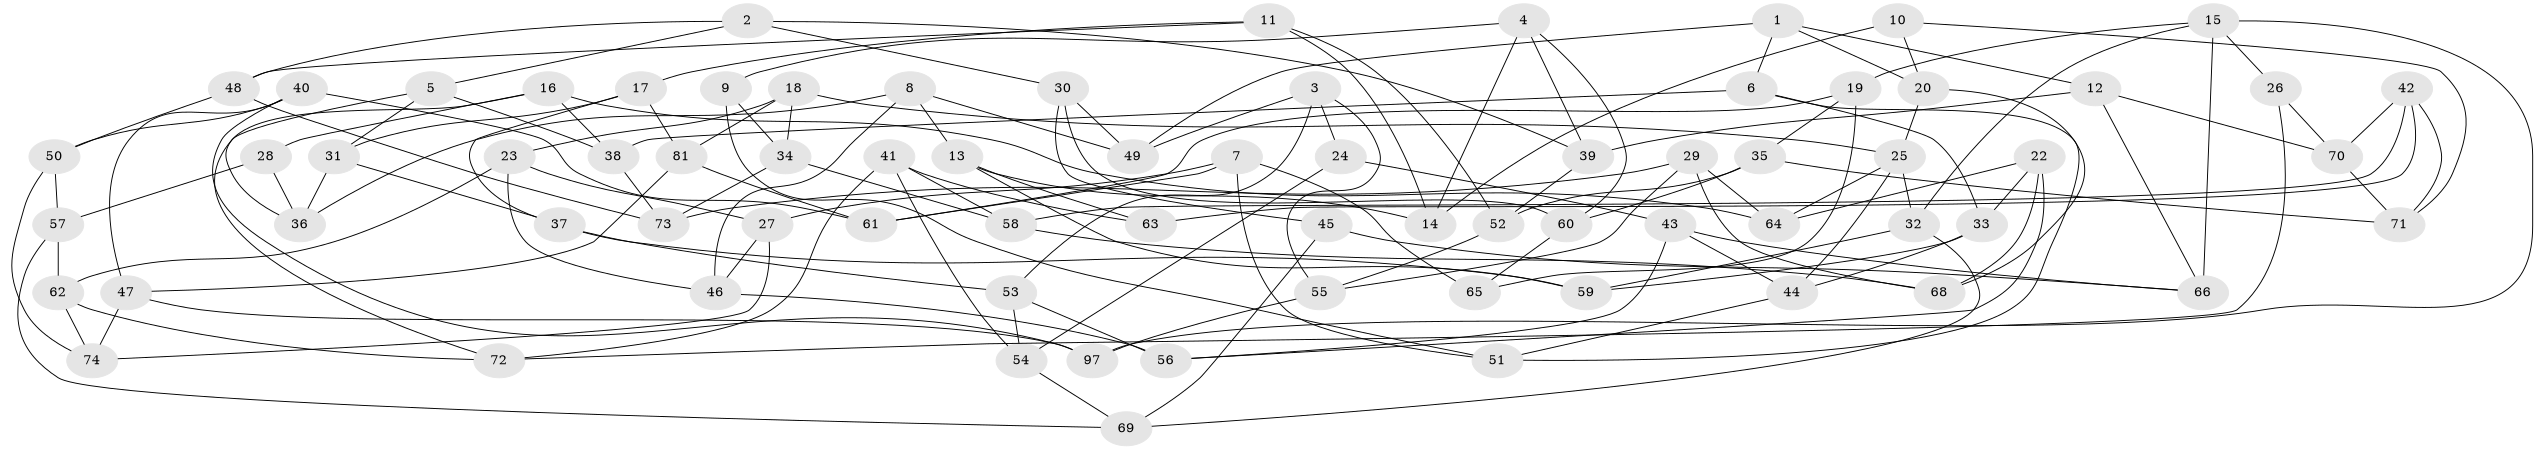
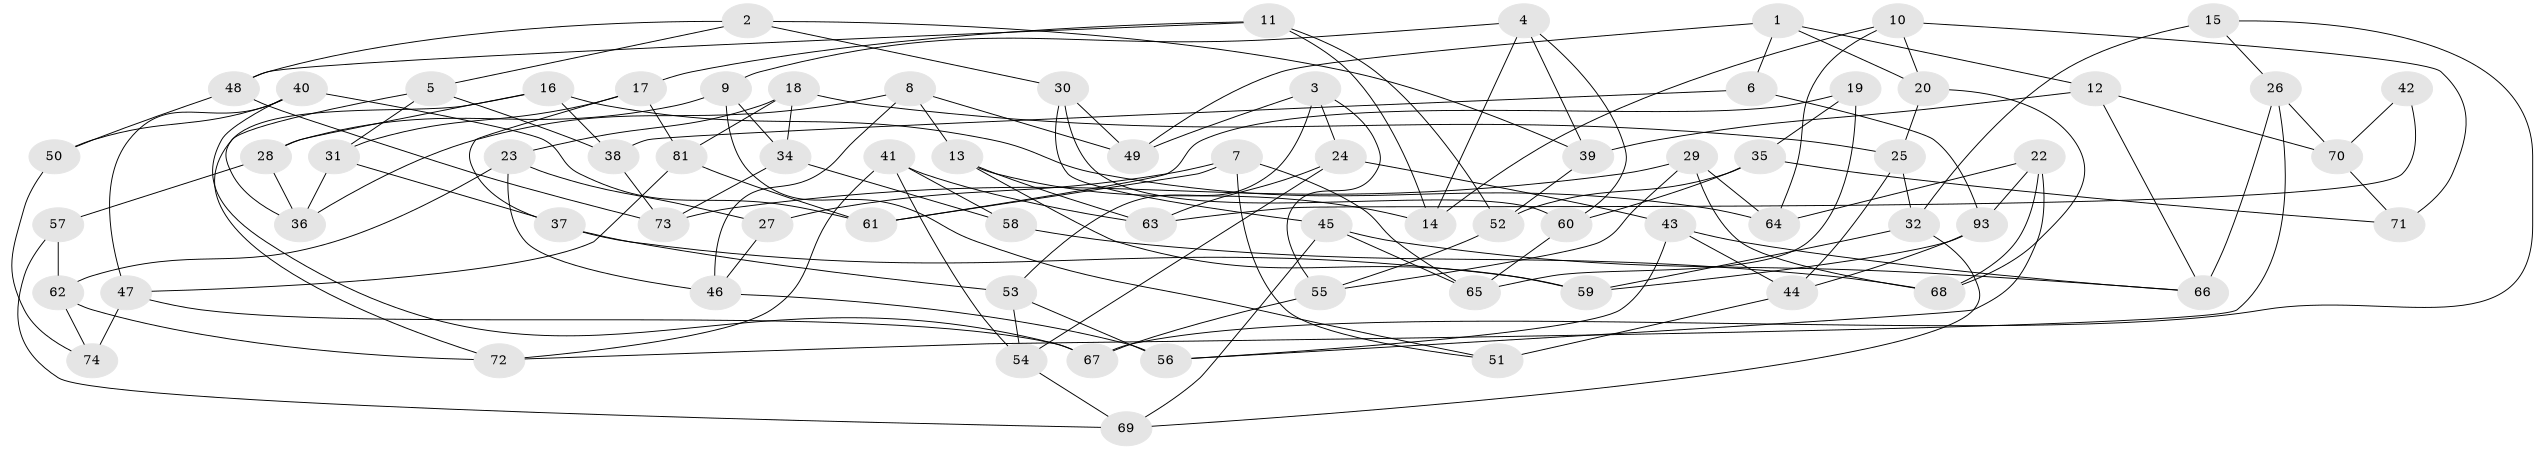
edge "15" -- "19": removed
edge "9" -- "28": added
edge "15" -- "66": now "26" -- "66"
edge "42" -- "71": removed
edge "24" -- "63": added
edge "50" -- "57": removed
edge "25" -- "64": now "10" -- "64"
edge "42" -- "58": removed
node "33": label "33" -> "93"
edge "45" -- "65": added
edge "6" -- "51": removed
edge "27" -- "74": removed
node "97": label "97" -> "67"
